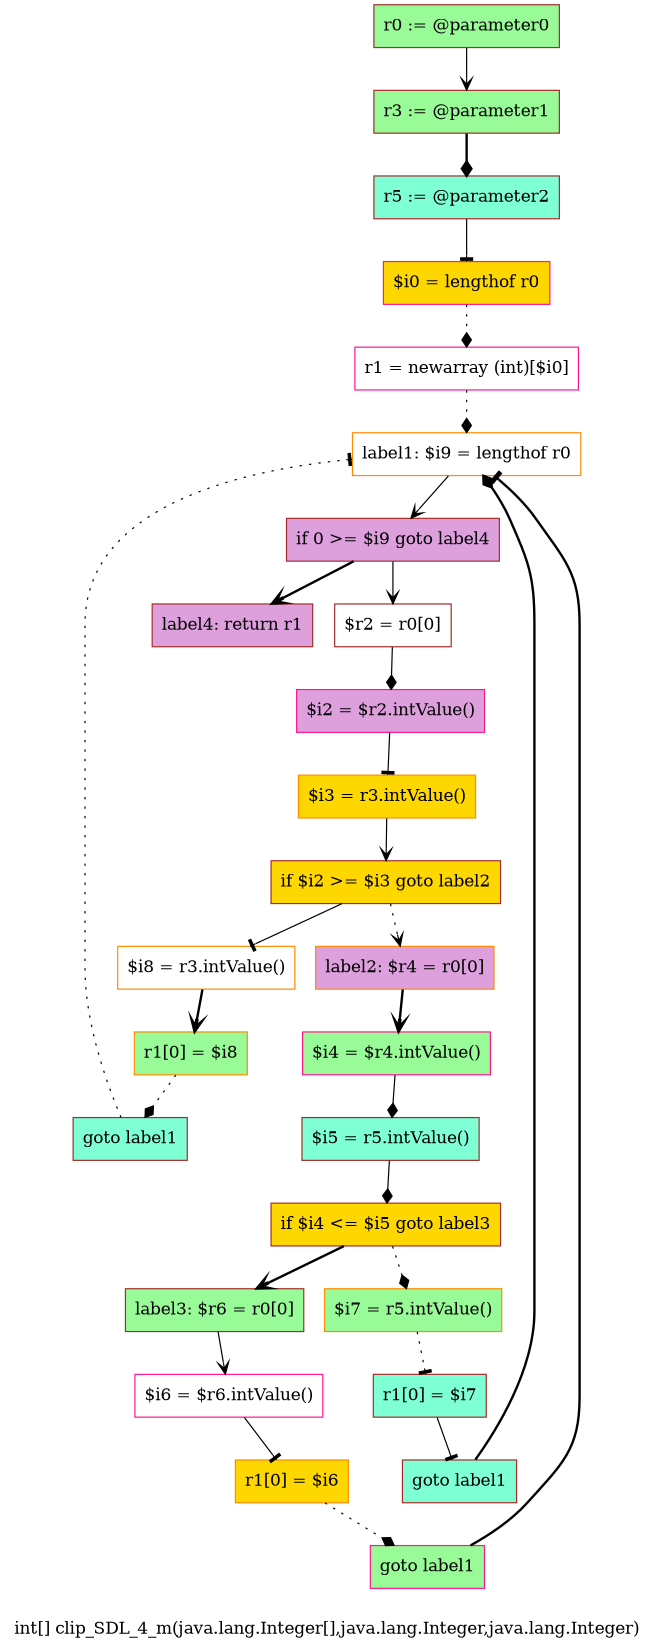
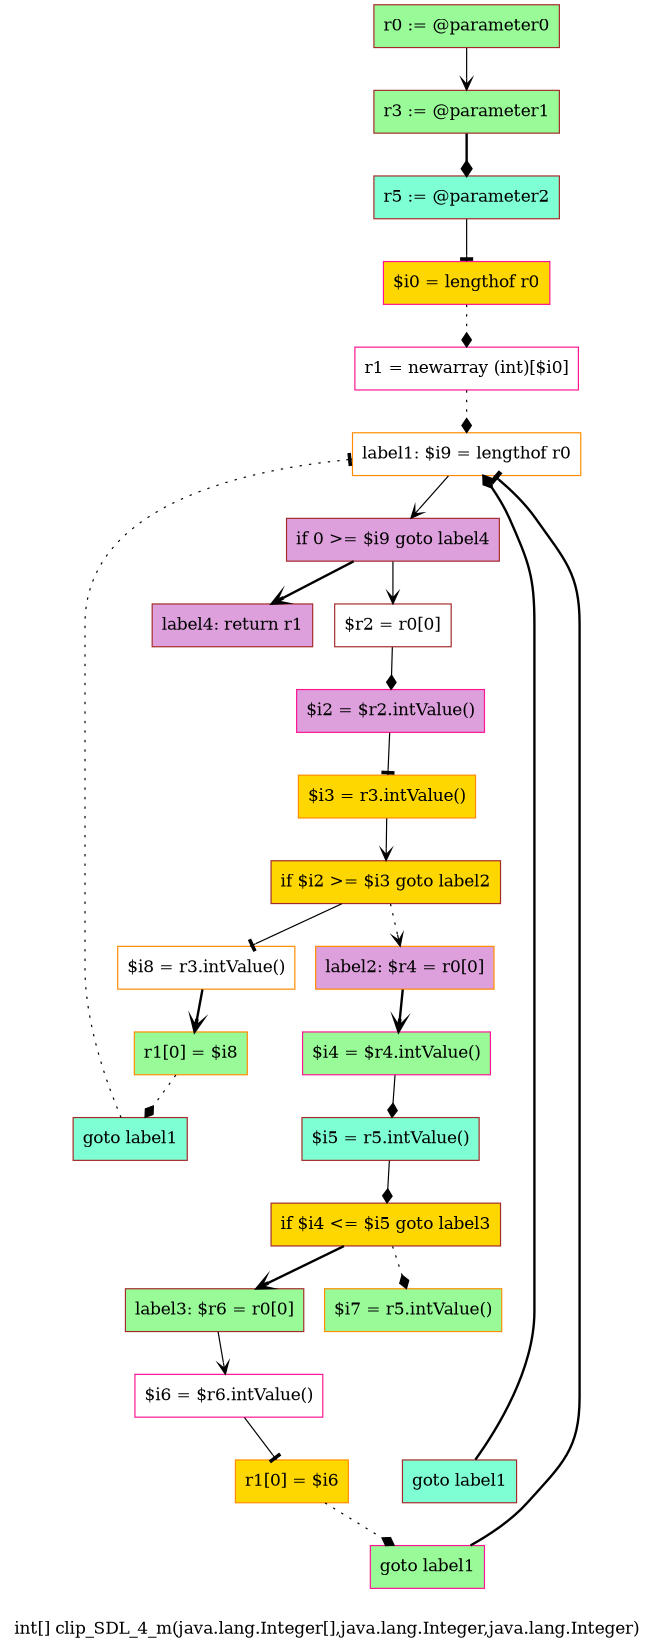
node "r1[0] = $i7": removed
